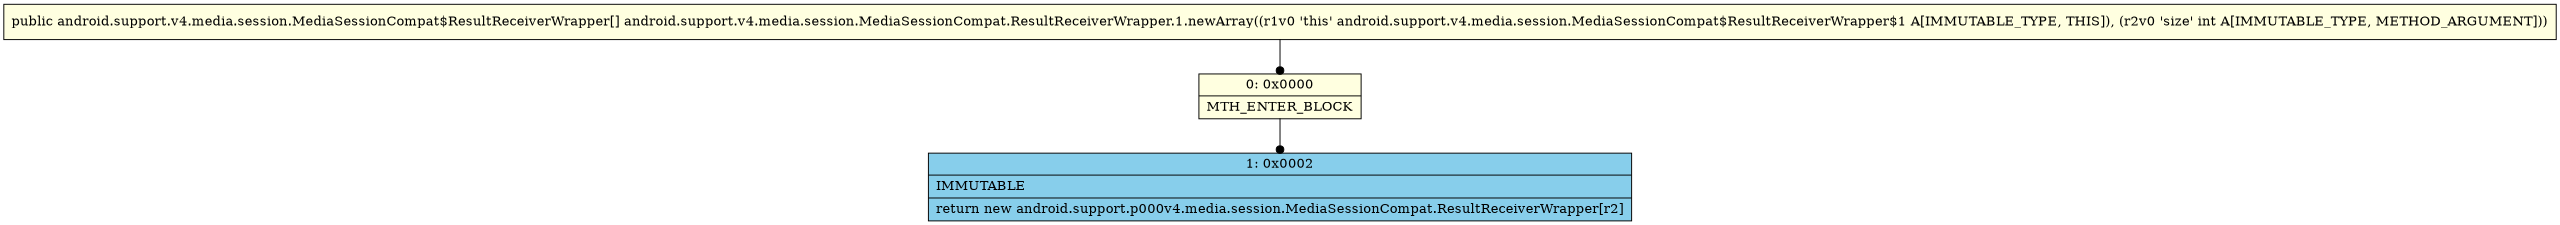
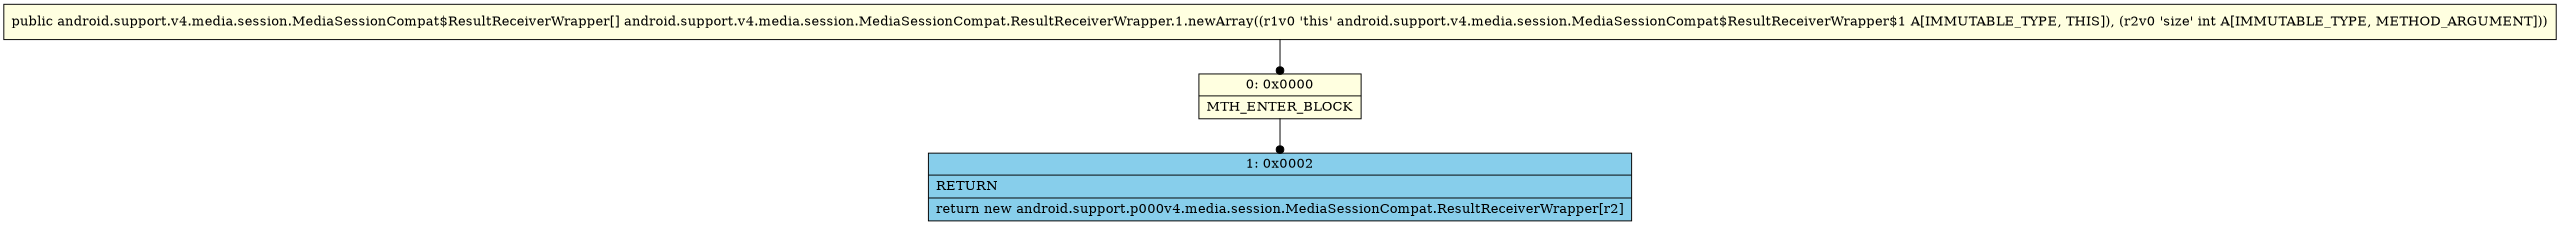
node "1: 0x0002": text "IMMUTABLE" -> "RETURN"
